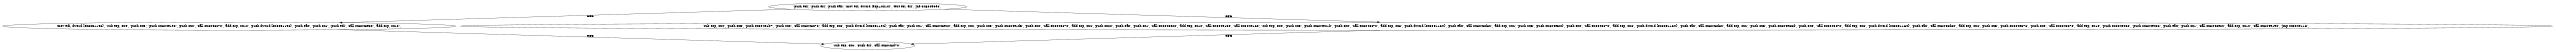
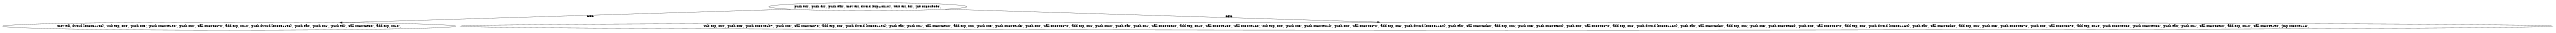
node "'sub esp, 0xc', 'push esi', 'call 0x8048d70',": removed
